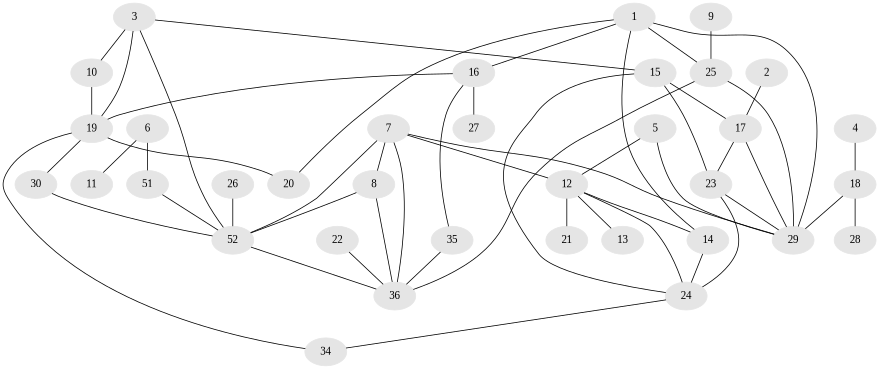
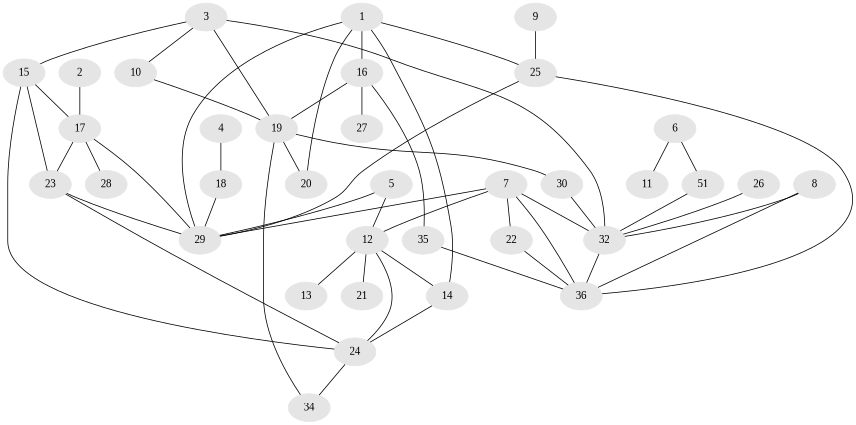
edge "7" -- "8": now "7" -- "22"
edge "18" -- "28": now "17" -- "28"
node "52": label "52" -> "32"
